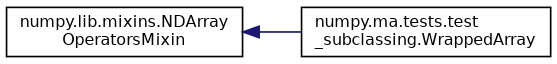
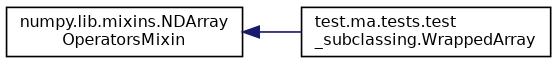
node "numpy.ma.tests.test _subclassing.WrappedArray": label "numpy.ma.tests.test _subclassing.WrappedArray" -> "test.ma.tests.test _subclassing.WrappedArray"
